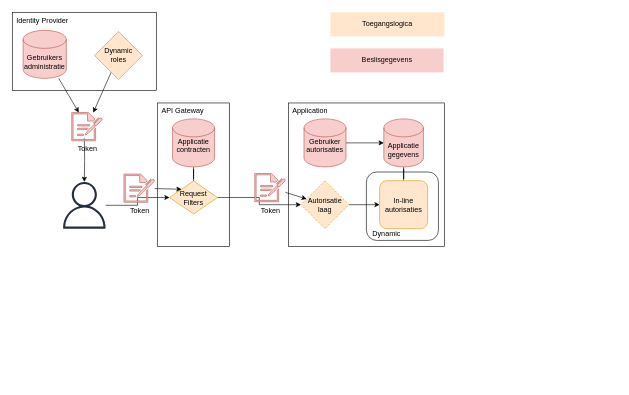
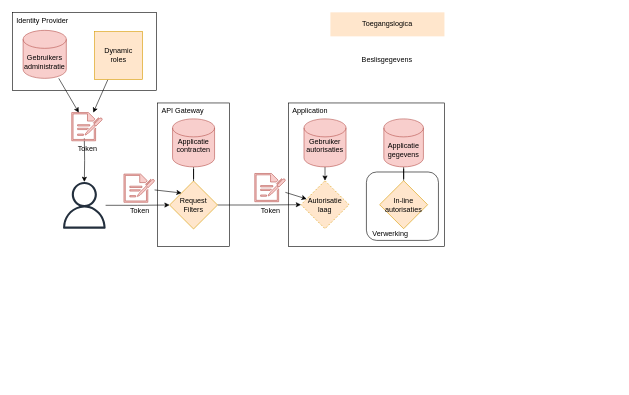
node "Dynamic roles": shape diamond -> rectangle
node "Beslisgegevens": fillcolor #f8cecc -> #ffffff
edge "Gebruiker autorisaties" -> "Applicatie gegevens": now "Gebruiker autorisaties" -> "Autorisatie laag"
node "Request Filters": size 48x33 -> 48x48
edge "Autorisatie laag" -> "In-line autorisaties": removed
node "In-line autorisaties": shape rounded rectangle -> diamond
node "Dynamic": label "Dynamic" -> "Verwerking"
